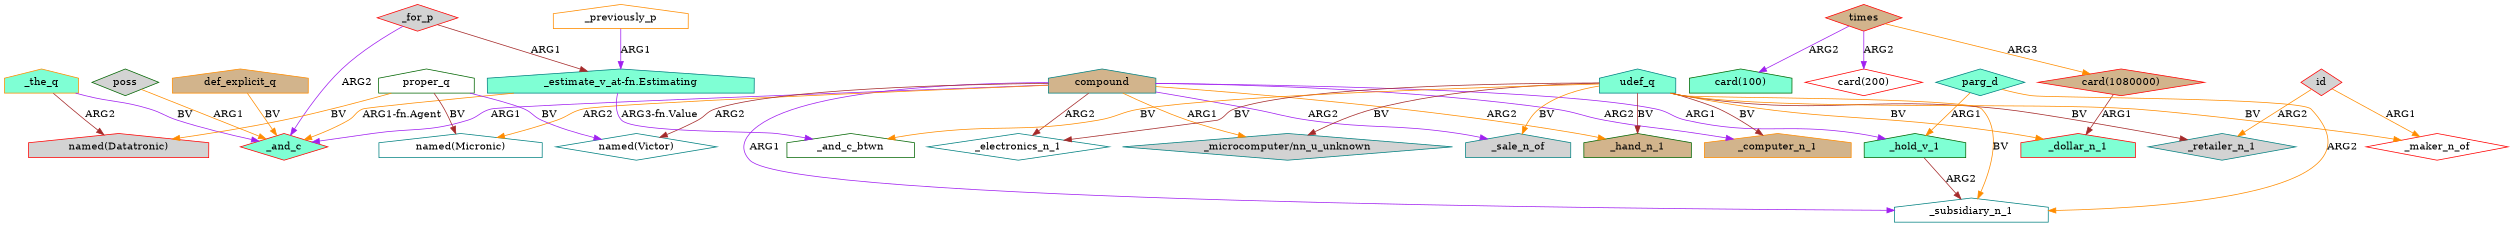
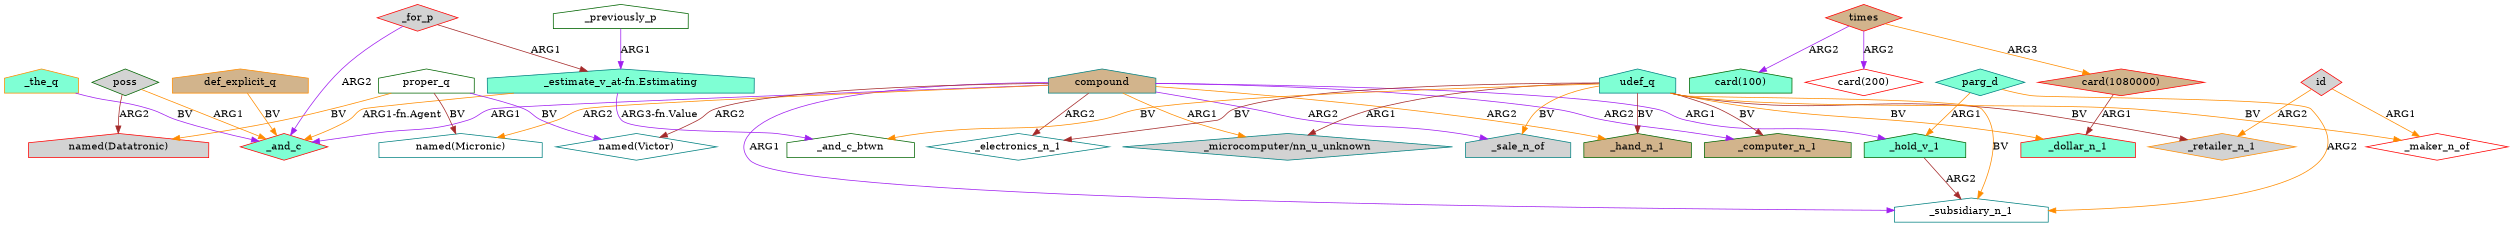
node "_previously_p": color darkorange -> darkgreen
edge "_the_q" -> "named(Datatronic)": now "poss" -> "named(Datatronic)"
edge "udef_q" -> "_microcomputer/nn_u_unknown": label "BV" -> "ARG1"
node "_computer_n_1": color darkorange -> darkgreen
node "_retailer_n_1": color teal -> darkorange
